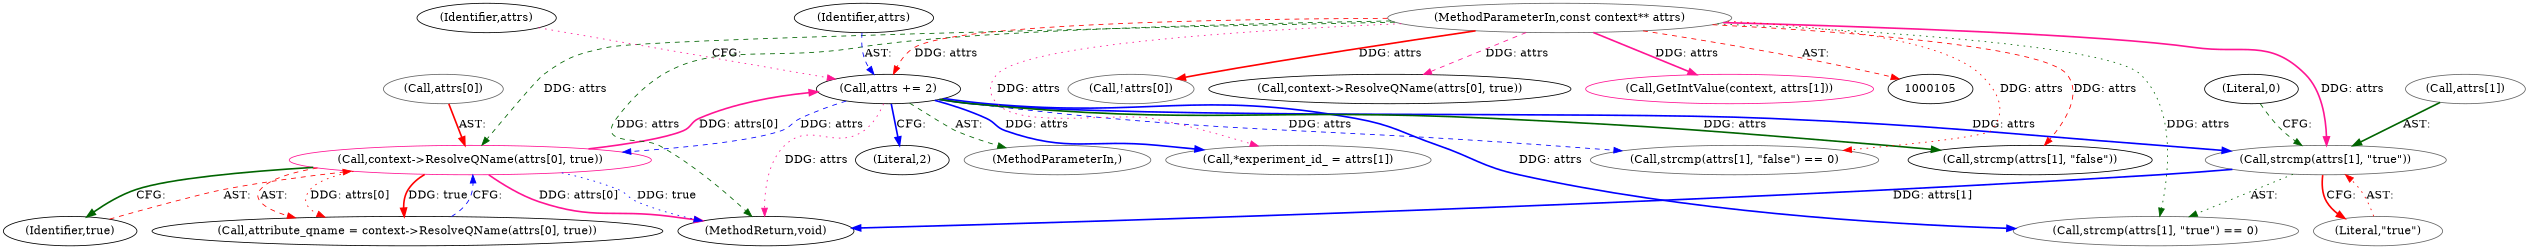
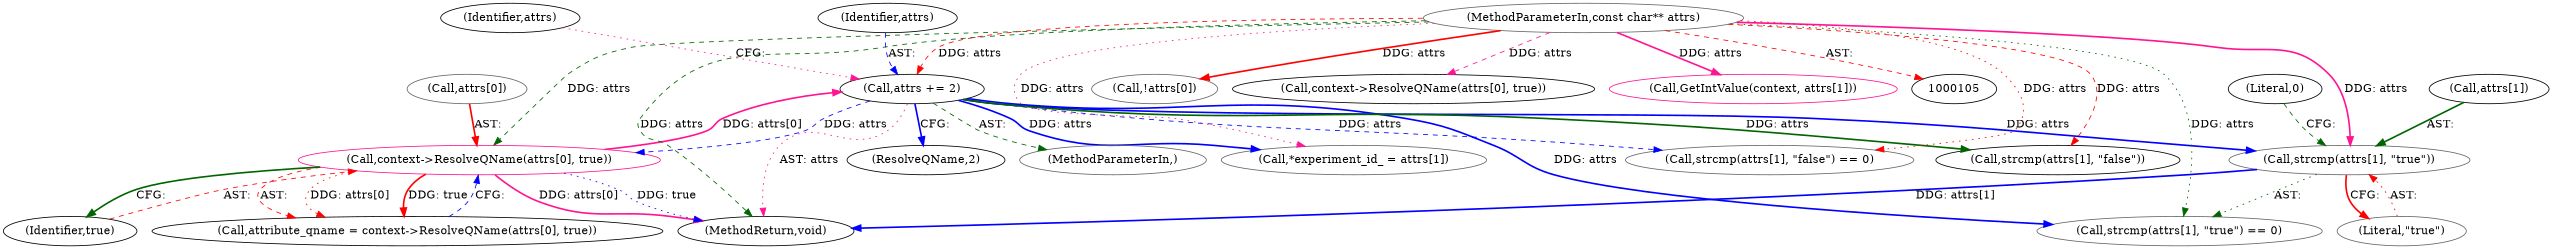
node "(MethodParameterIn,const context** attrs)": label "(MethodParameterIn,const context** attrs)" -> "(MethodParameterIn,const char** attrs)"
node "(Call,attrs[1])": color gray40 -> black
edge "(Call,attrs += 2)" -> "(MethodReturn,void)": label "DDG: attrs" -> "AST: attrs"
node "(Literal,2)": label "(Literal,2)" -> "(ResolveQName,2)"
